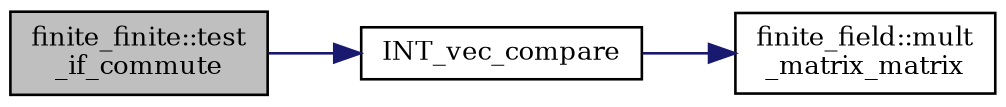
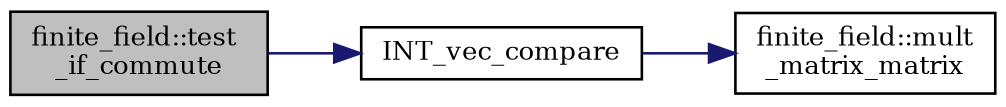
node "finite_finite::test _if_commute": label "finite_finite::test _if_commute" -> "finite_field::test _if_commute"
